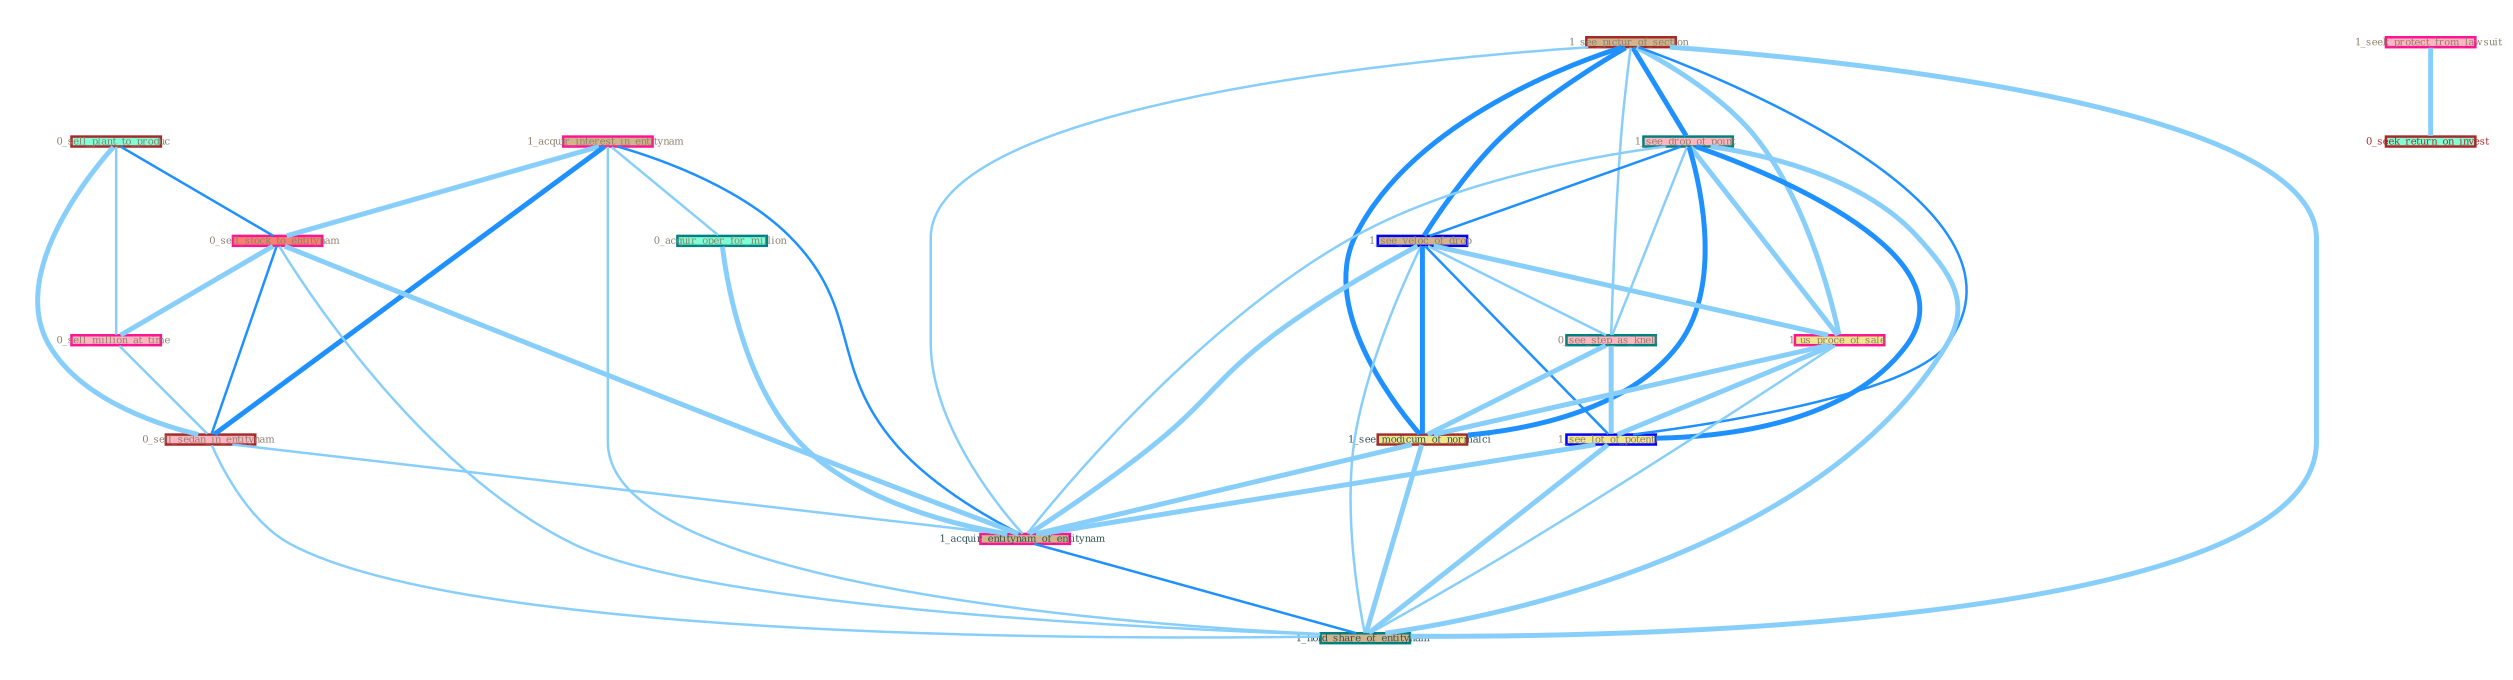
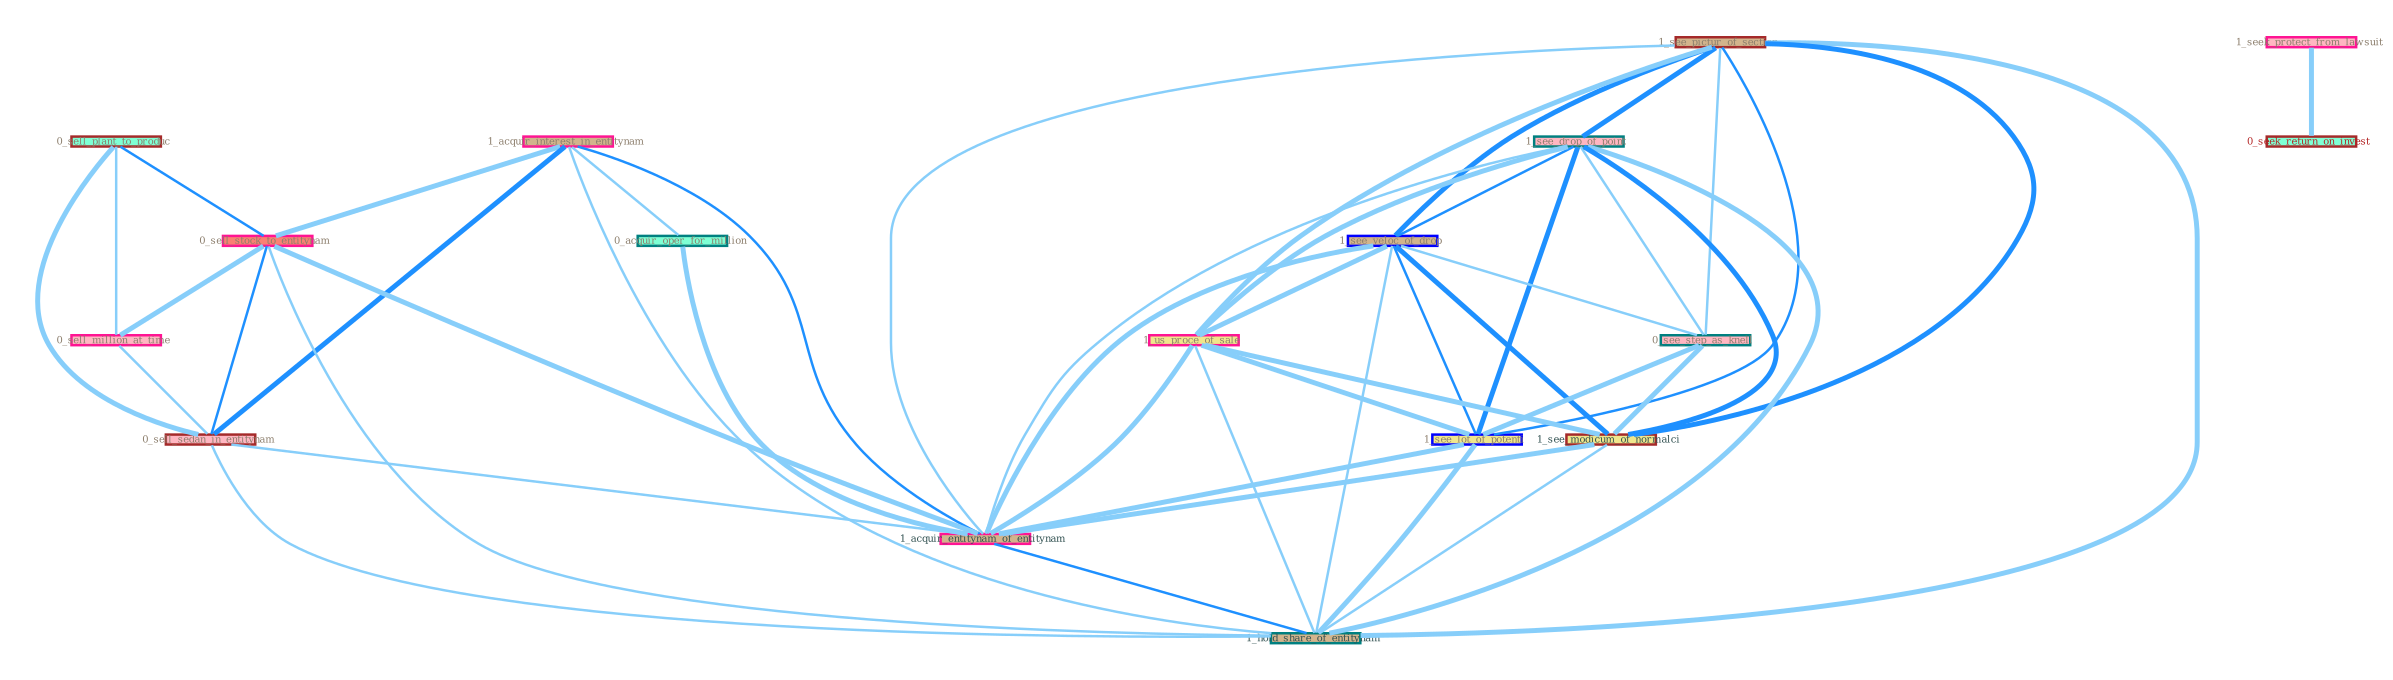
edge "1_us_proce_of_sale" -- "1_acquir_entitynam_of_entitynam": added
edge "1_see_modicum_of_normalci" -- "1_hold_share_of_entitynam": style bold -> solid
